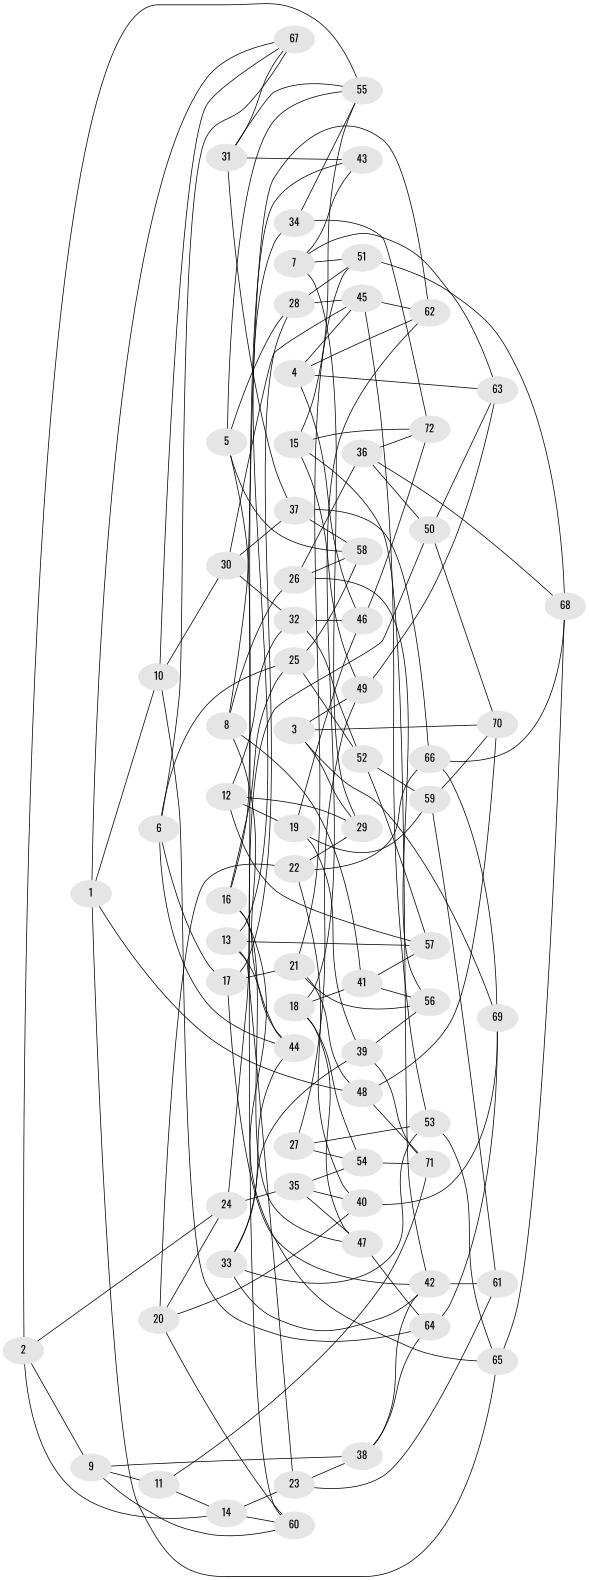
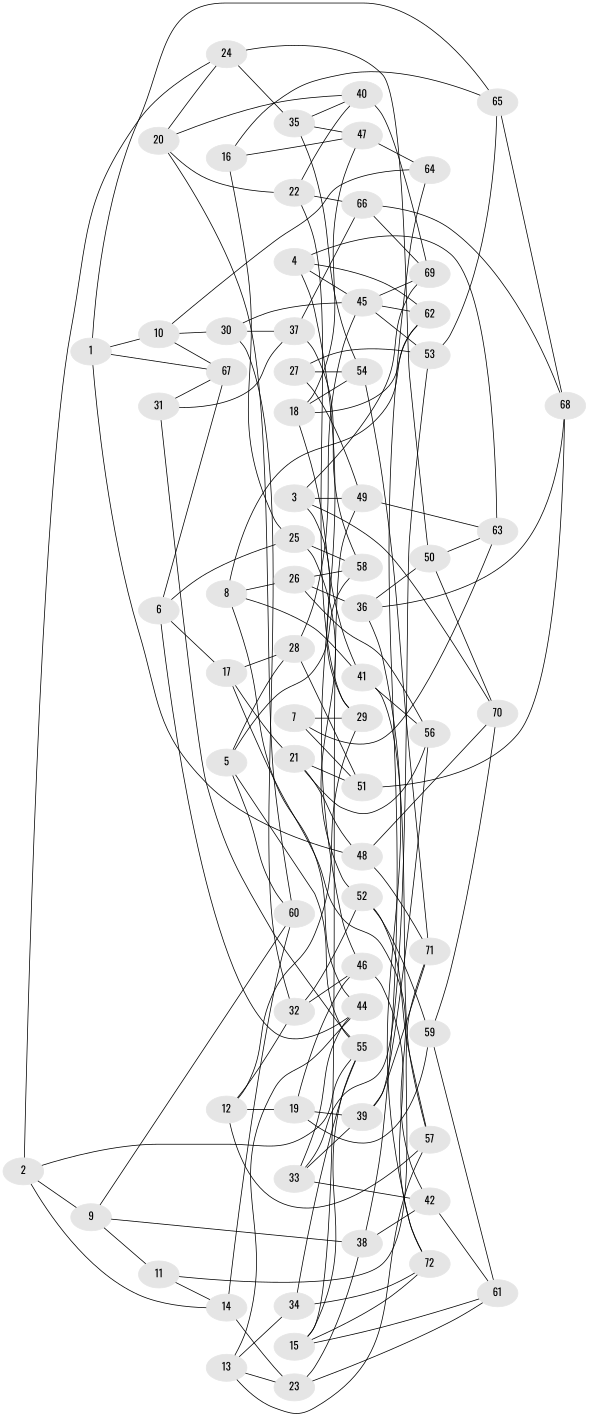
node "43": removed
edge "15" -- "42": now "15" -- "61"
edge "69" -- "64": now "69" -- "45"
